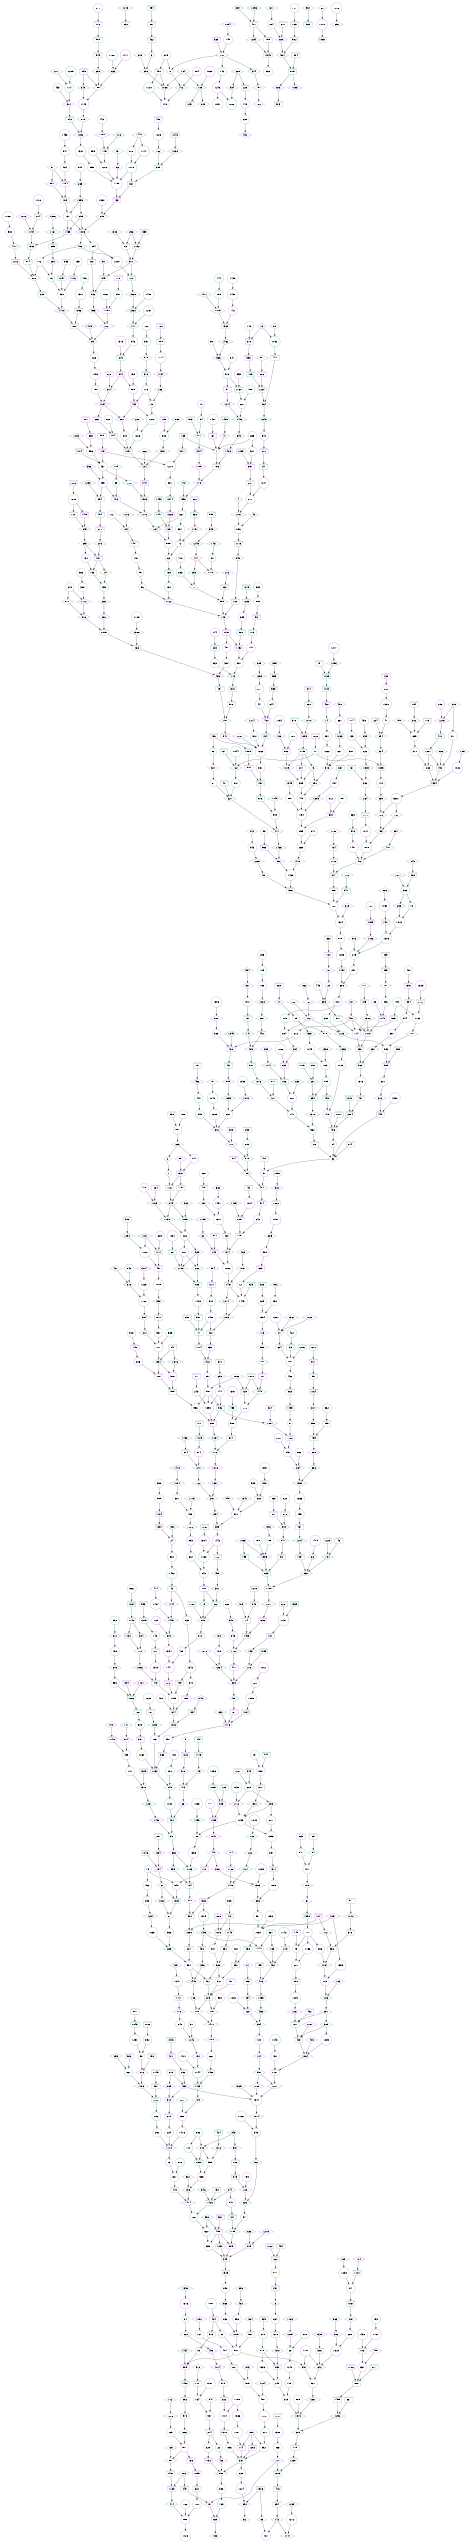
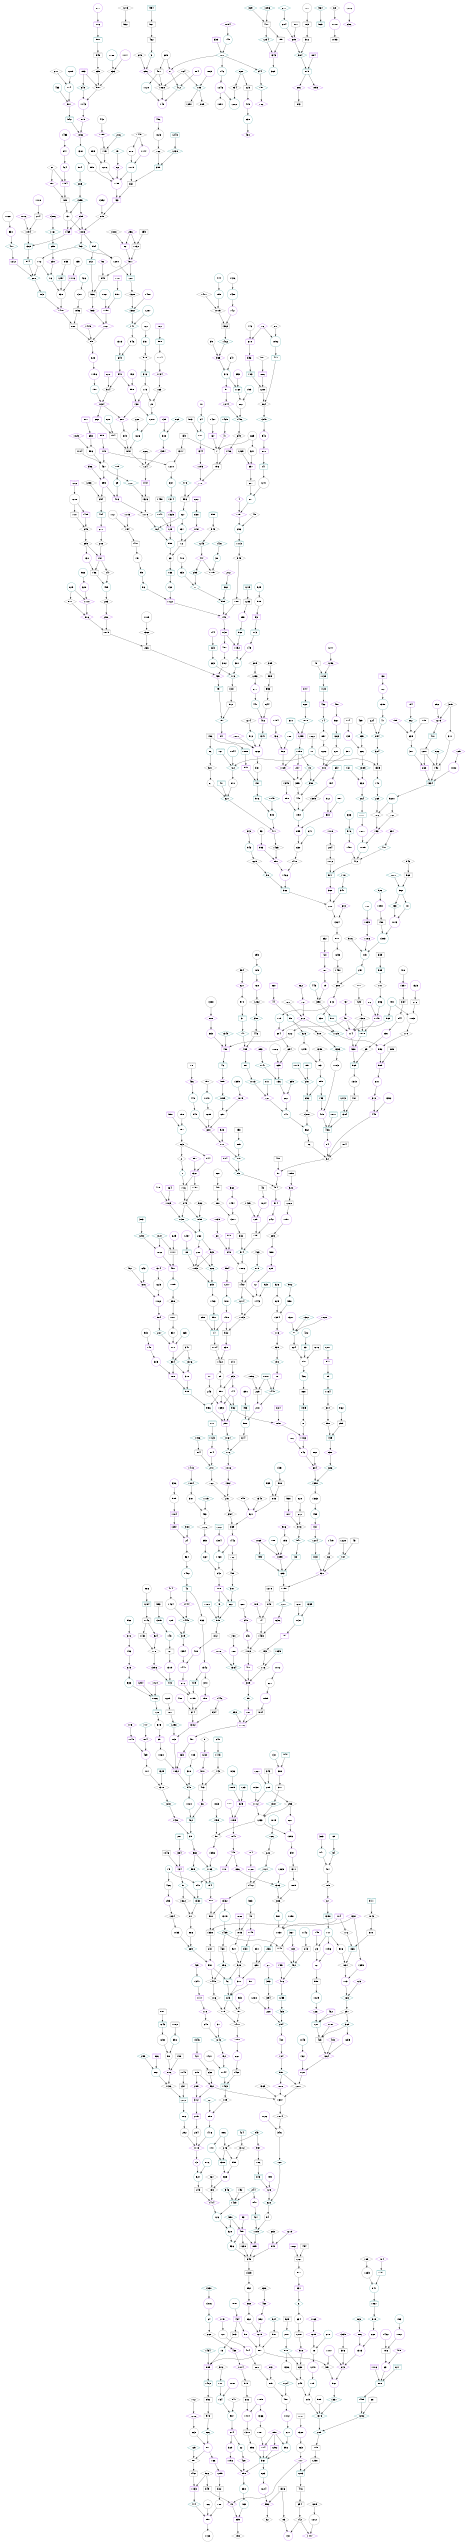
node "807": shape diamond -> circle
edge "1096" -> "551": now "693" -> "551"
